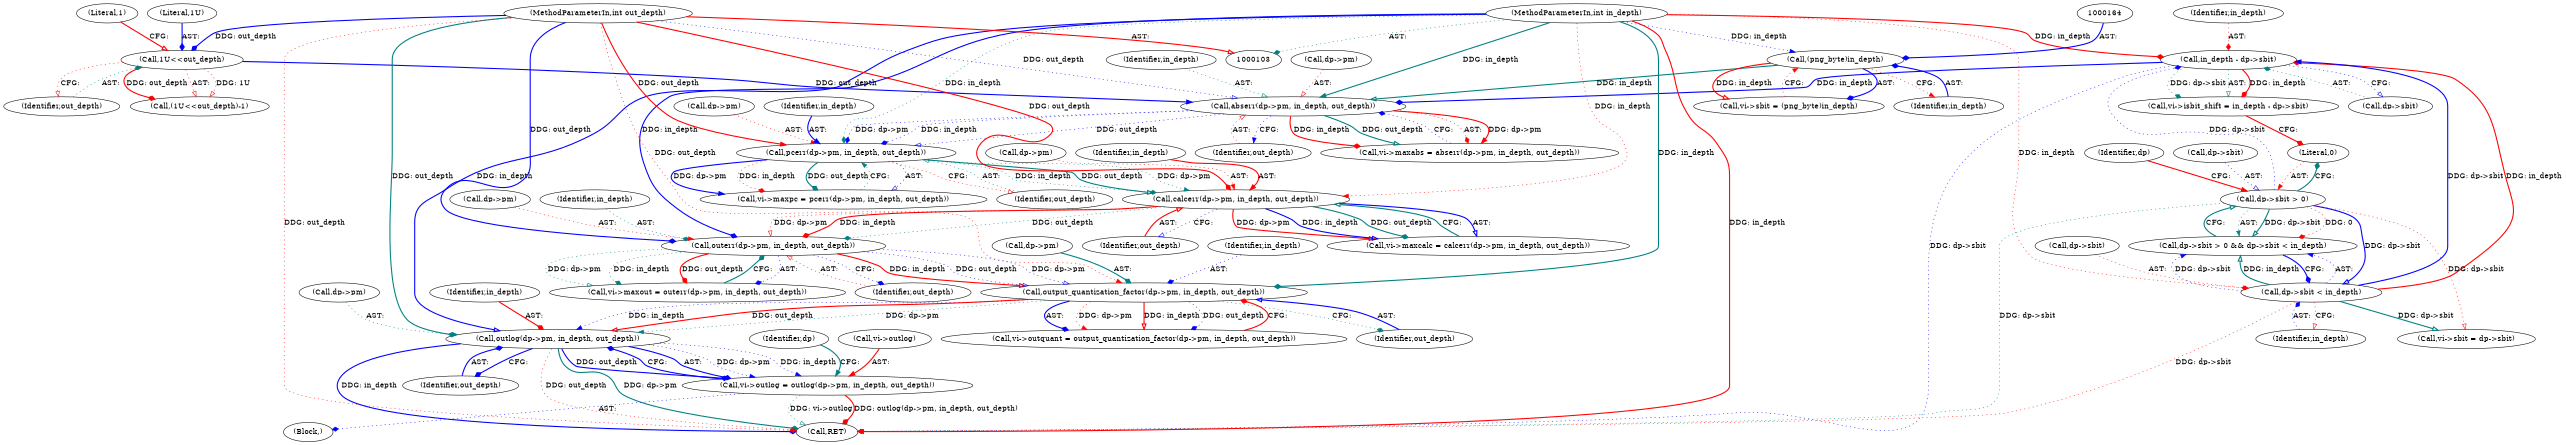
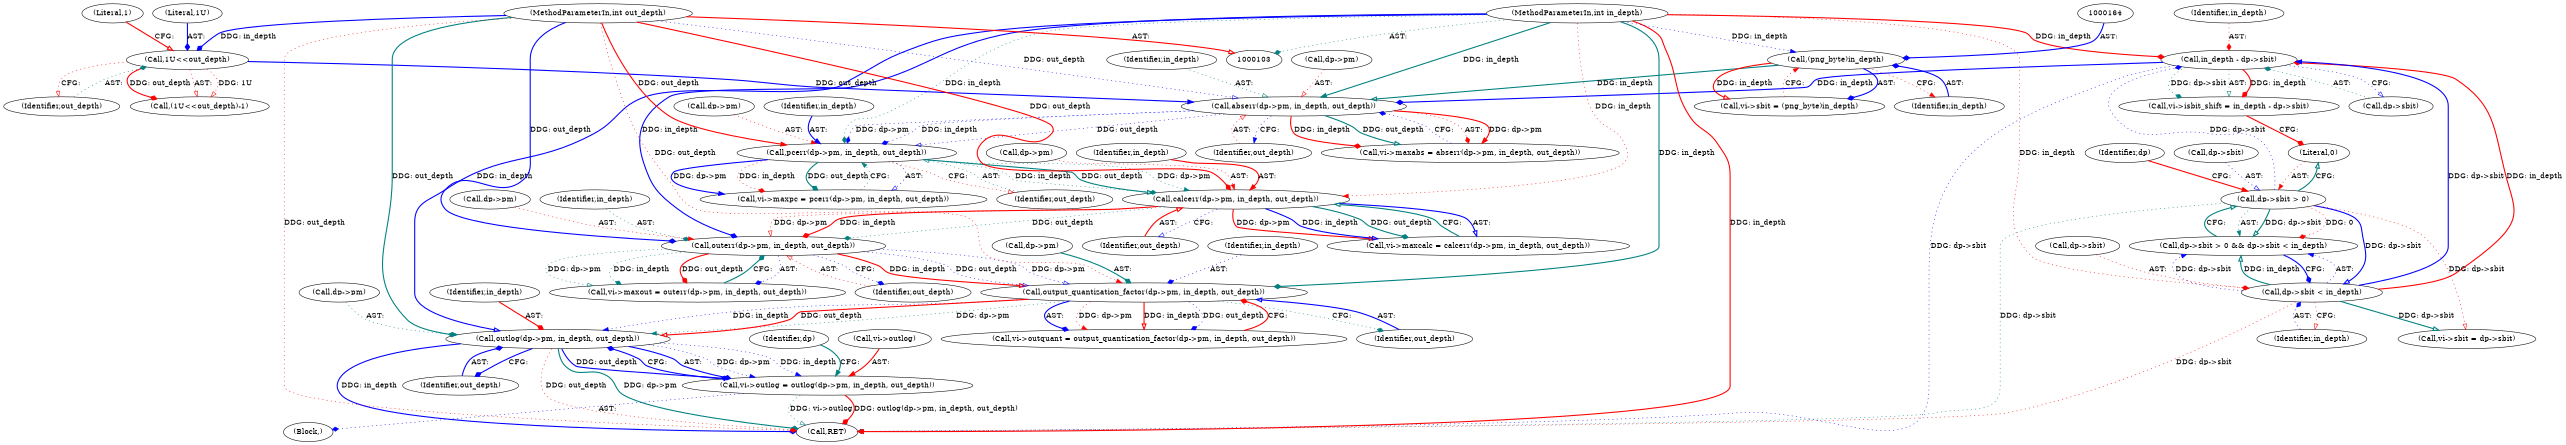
edge "(MethodParameterIn,int out_depth)" -> "(Call,1U<<out_depth)": label "DDG: out_depth" -> "DDG: in_depth"
edge "(Call,dp->sbit > 0)" -> "(Literal,0)": arrowhead diamond -> onormal
